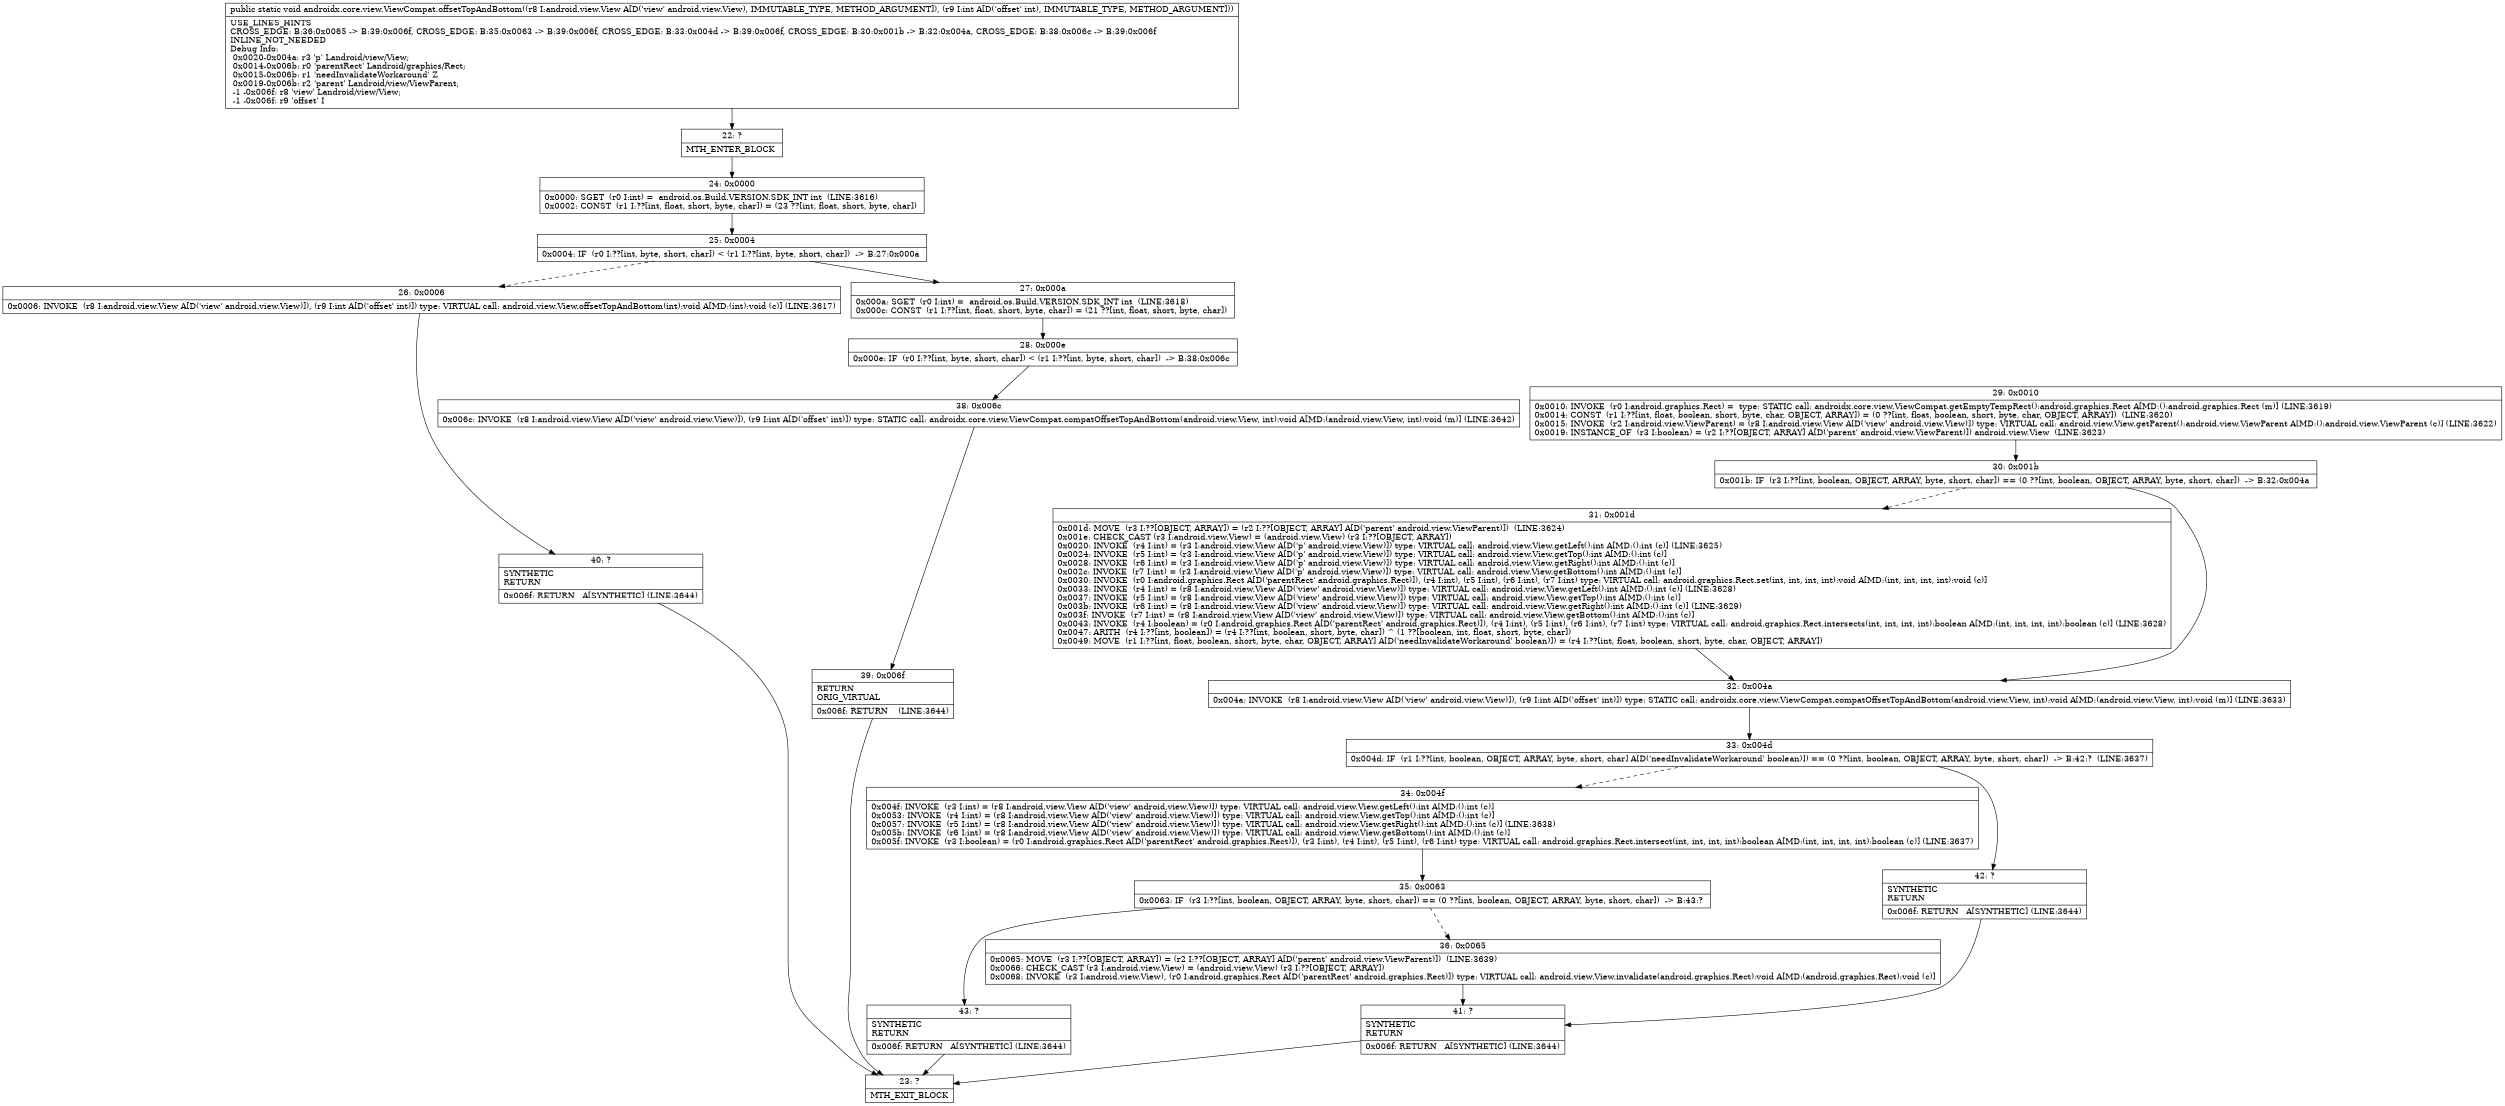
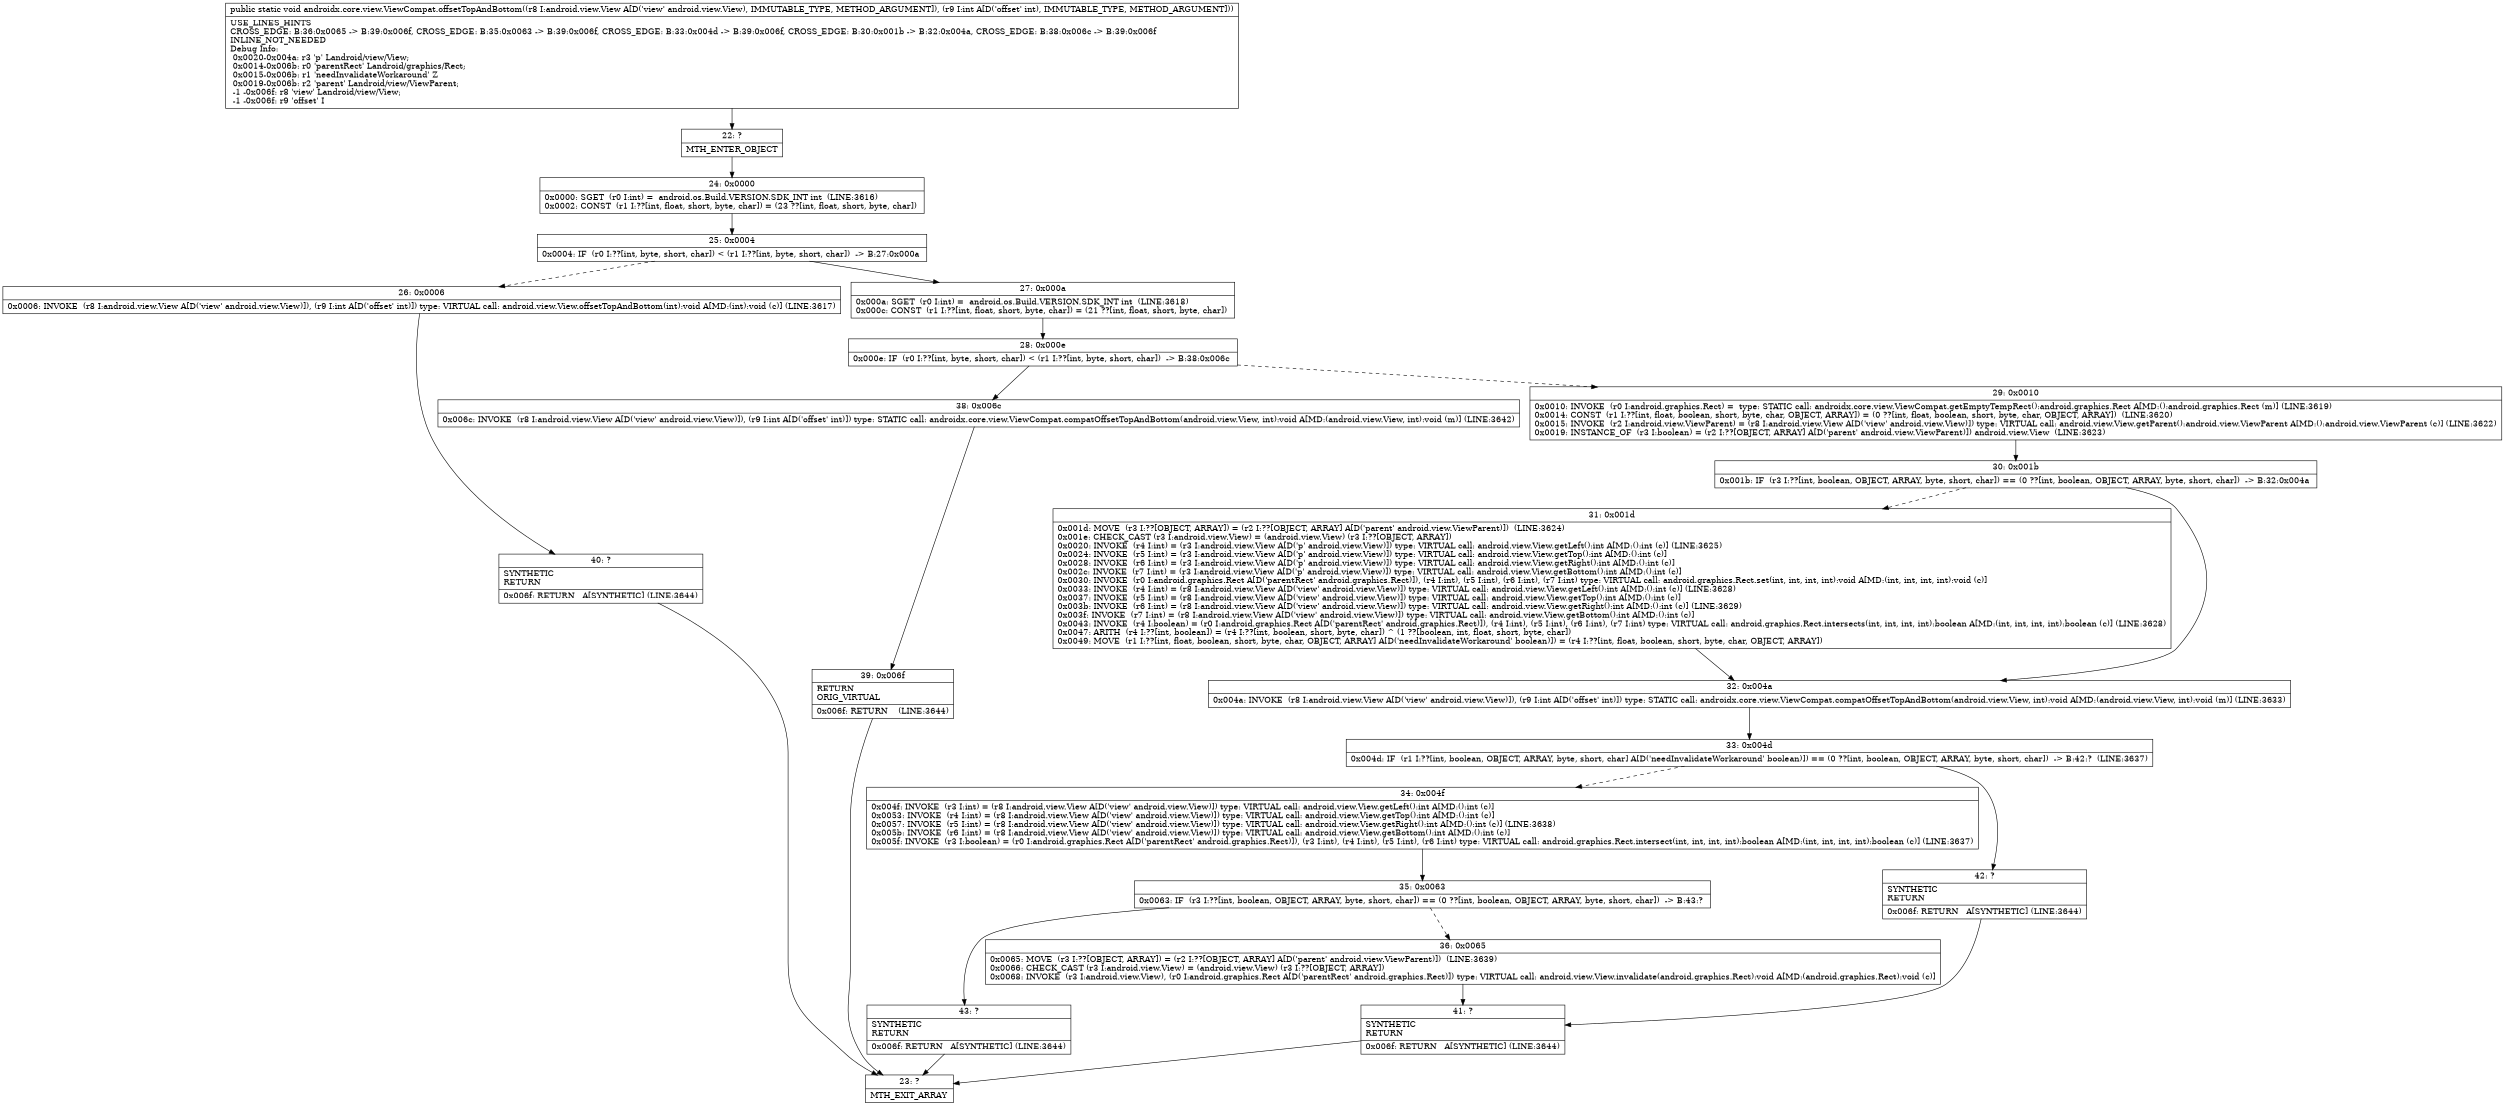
node "22: ?": text "MTH_ENTER_BLOCK" -> "MTH_ENTER_OBJECT"
edge "28: 0x000e" -> "29: 0x0010": added
node "23: ?": text "MTH_EXIT_BLOCK" -> "MTH_EXIT_ARRAY"
